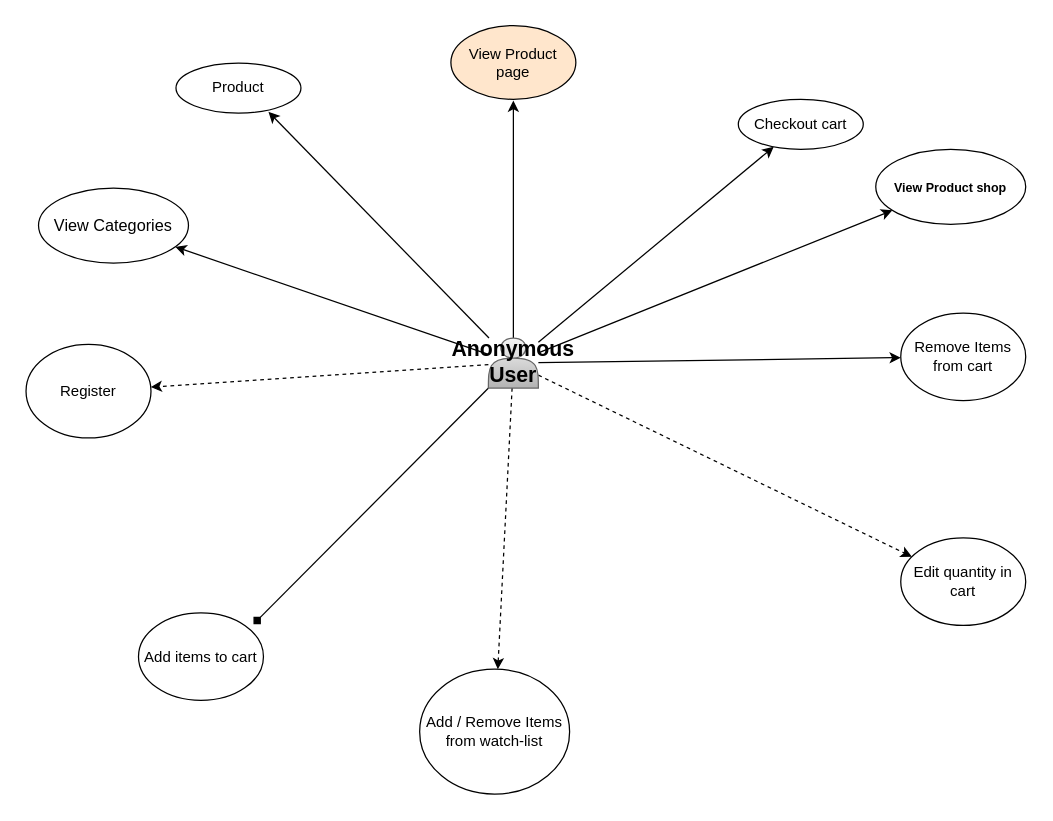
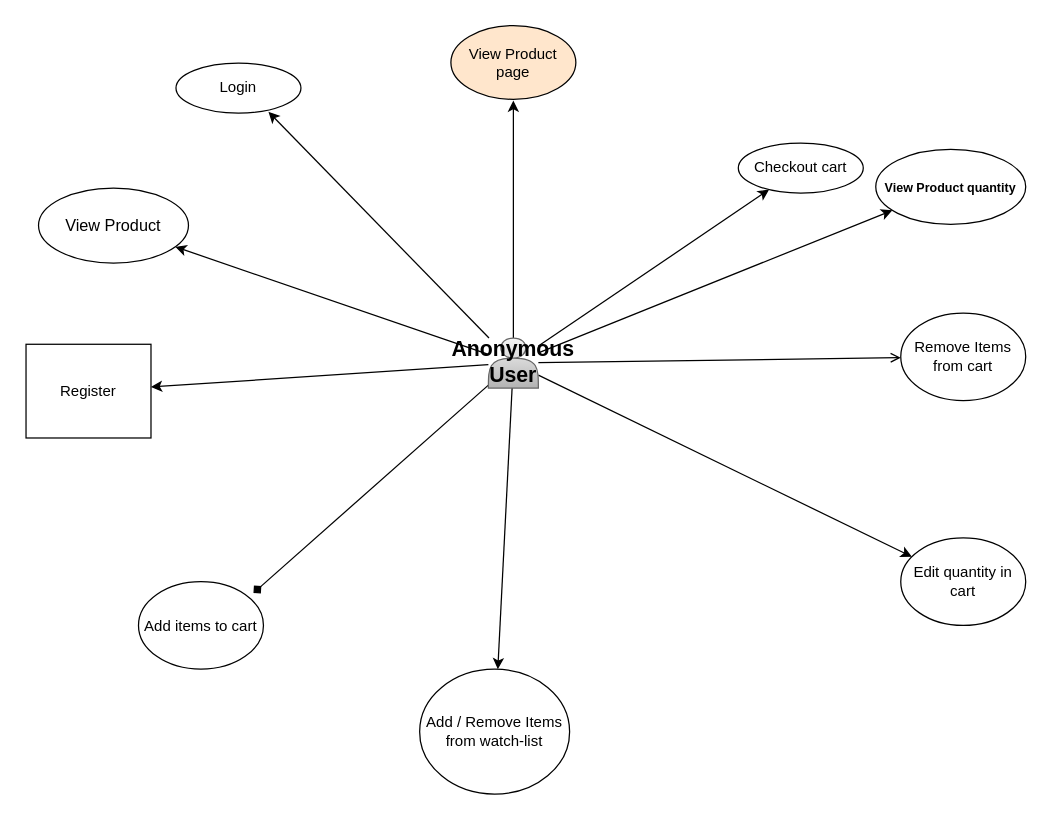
node "Product": label "Product" -> "Login"
node "Checkout cart": moved (801, 124) -> (801, 168)
node "View Product shop": label "View Product shop" -> "View Product quantity"
node "View Categories": label "View Categories" -> "View Product"
edge "Anonymous User" -> "Remove Items from cart": arrowhead classic -> open
edge "Anonymous User" -> "Register": style dashed -> solid
node "Register": shape ellipse -> rectangle
edge "Anonymous User" -> "Edit quantity in cart": style dashed -> solid
edge "Anonymous User" -> "Add / Remove Items from watch-list": style dashed -> solid
node "Add items to cart": moved (201, 657) -> (201, 626)
